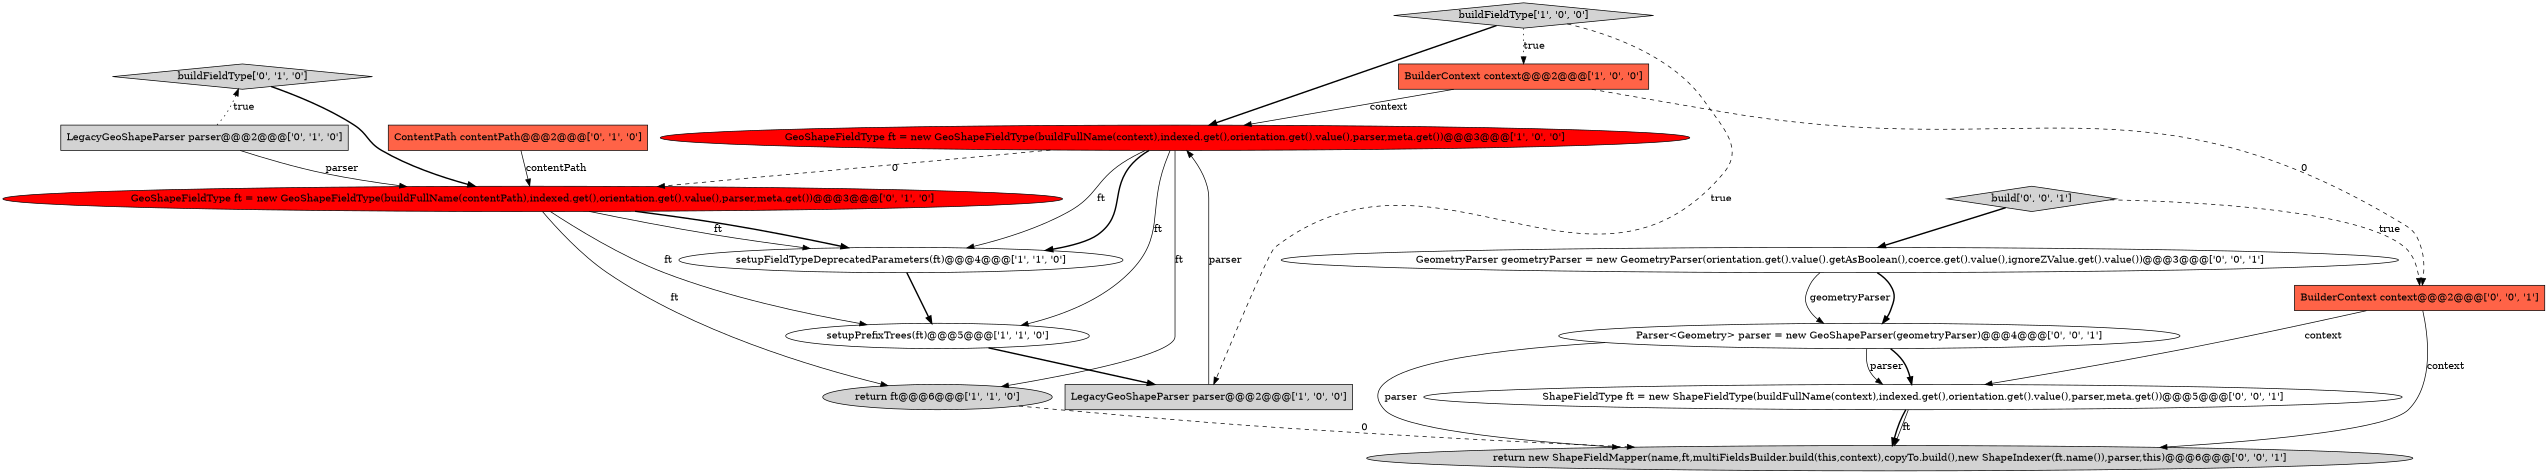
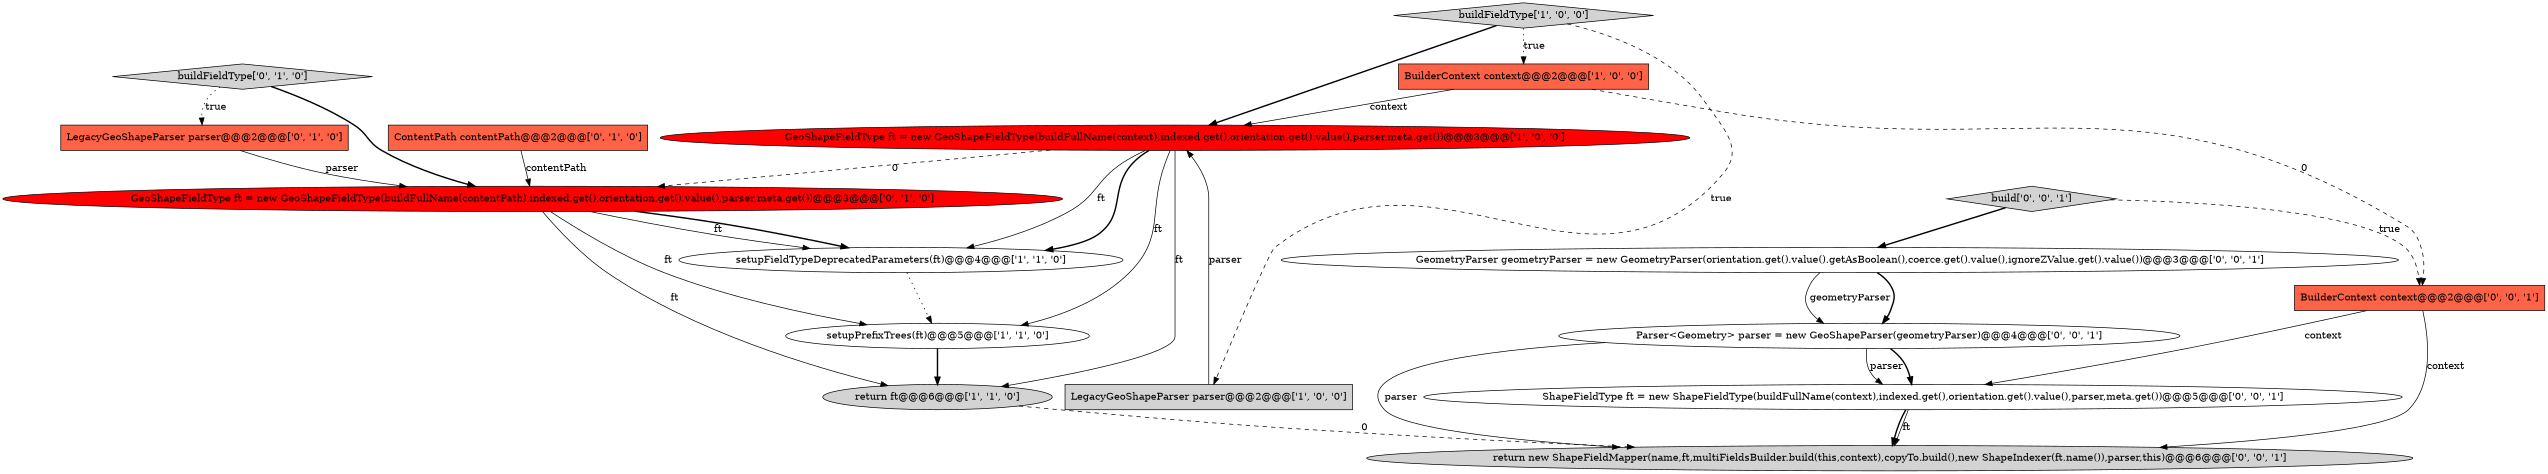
edge "LegacyGeoShapeParser parser@@@2@@@['0', '1', '0']" -> "buildFieldType['0', '1', '0']": reversed
node "LegacyGeoShapeParser parser@@@2@@@['0', '1', '0']": fillcolor lightgray -> tomato
edge "setupFieldTypeDeprecatedParameters(ft)@@@4@@@['1', '1', '0']" -> "setupPrefixTrees(ft)@@@5@@@['1', '1', '0']": style bold -> dotted
edge "setupPrefixTrees(ft)@@@5@@@['1', '1', '0']" -> "LegacyGeoShapeParser parser@@@2@@@['1', '0', '0']": now "setupPrefixTrees(ft)@@@5@@@['1', '1', '0']" -> "return ft@@@6@@@['1', '1', '0']"
